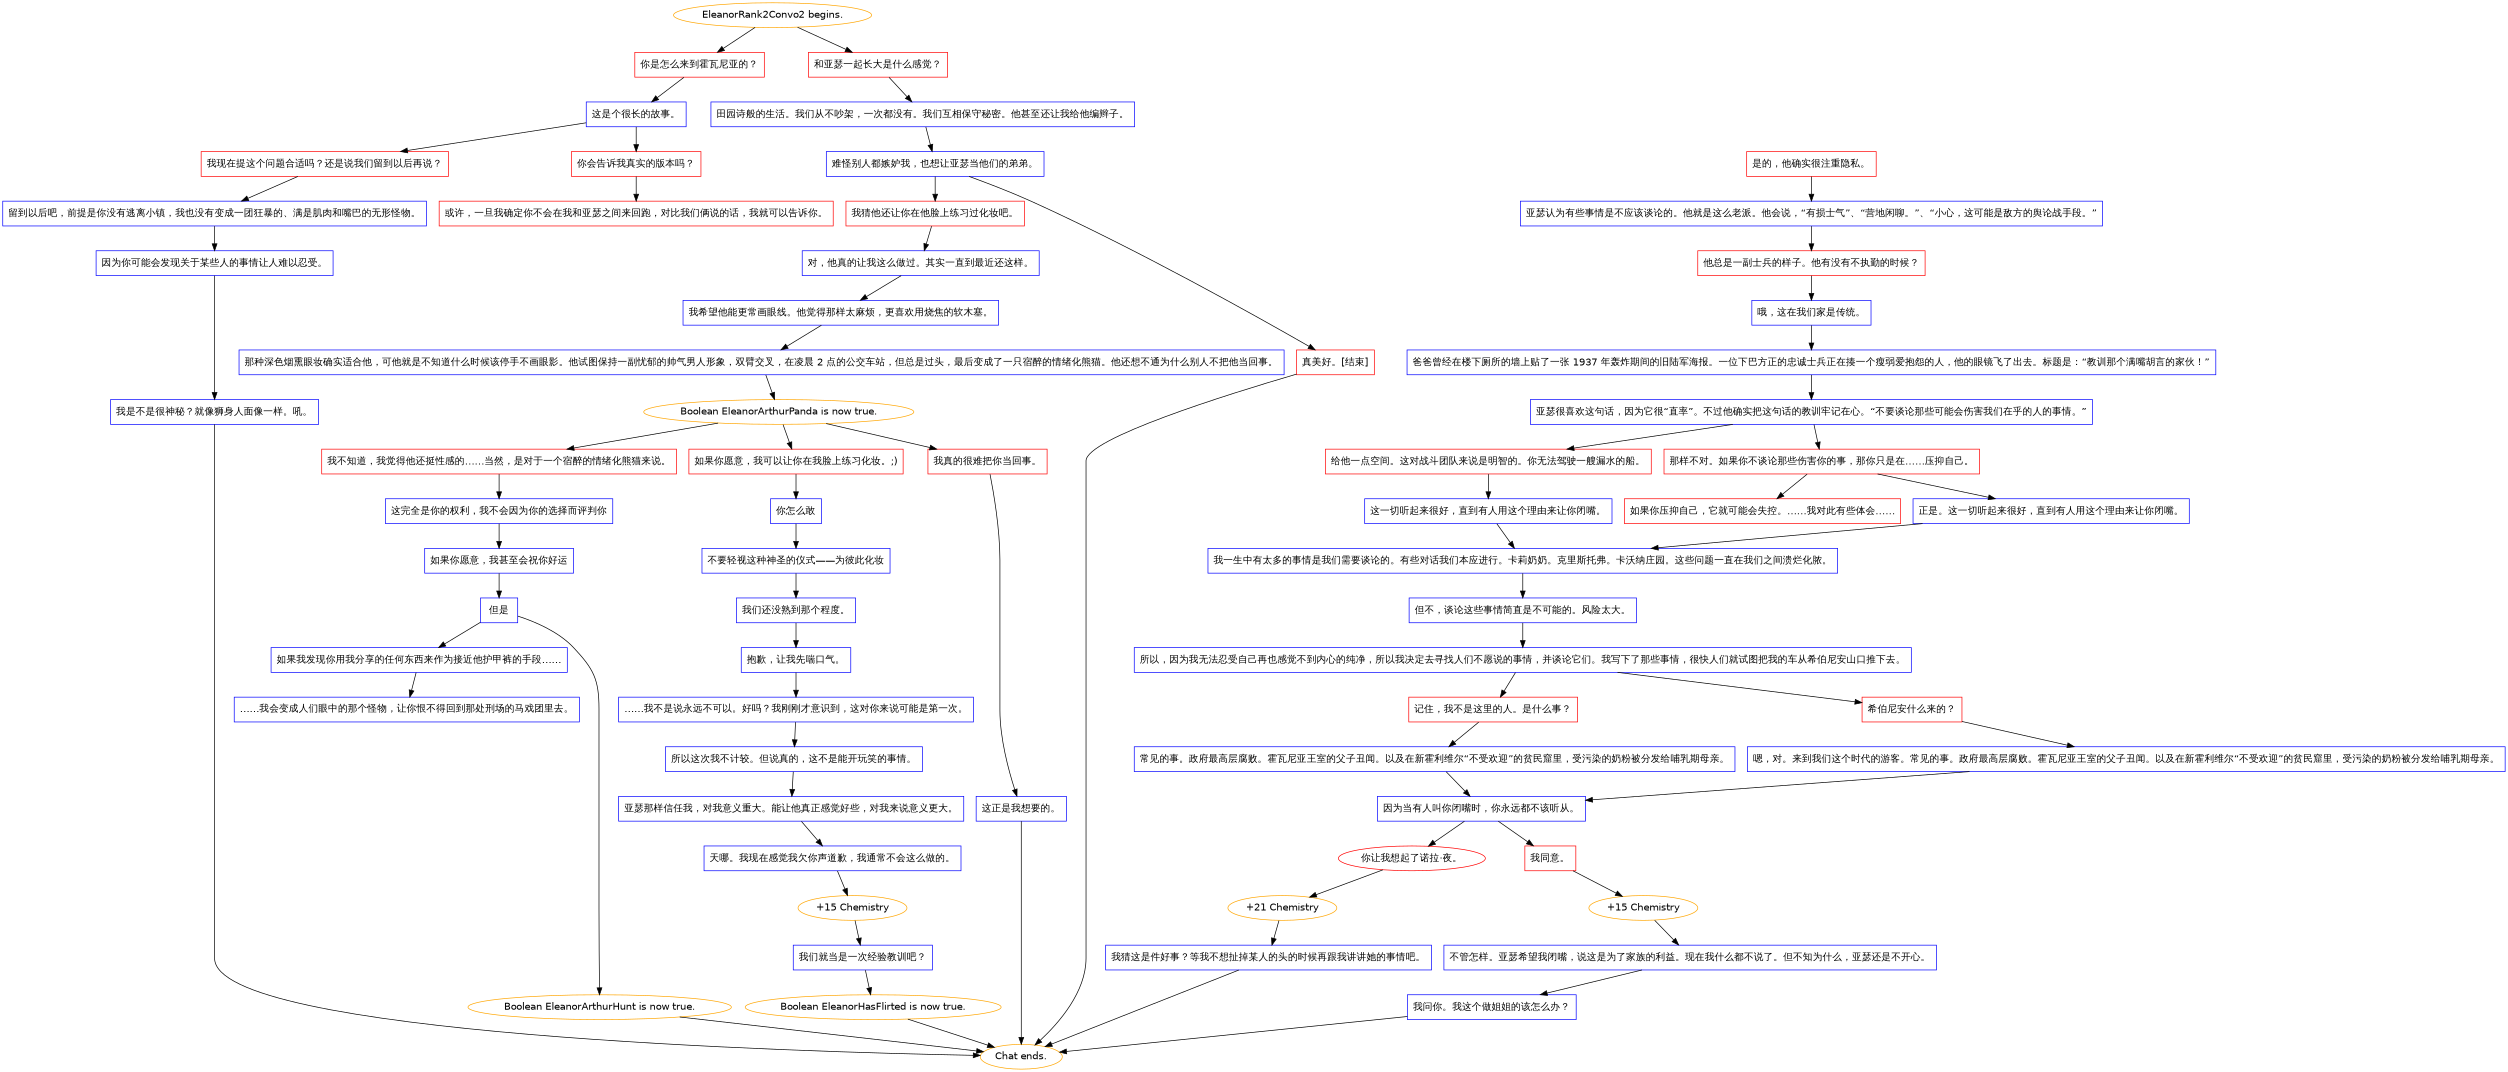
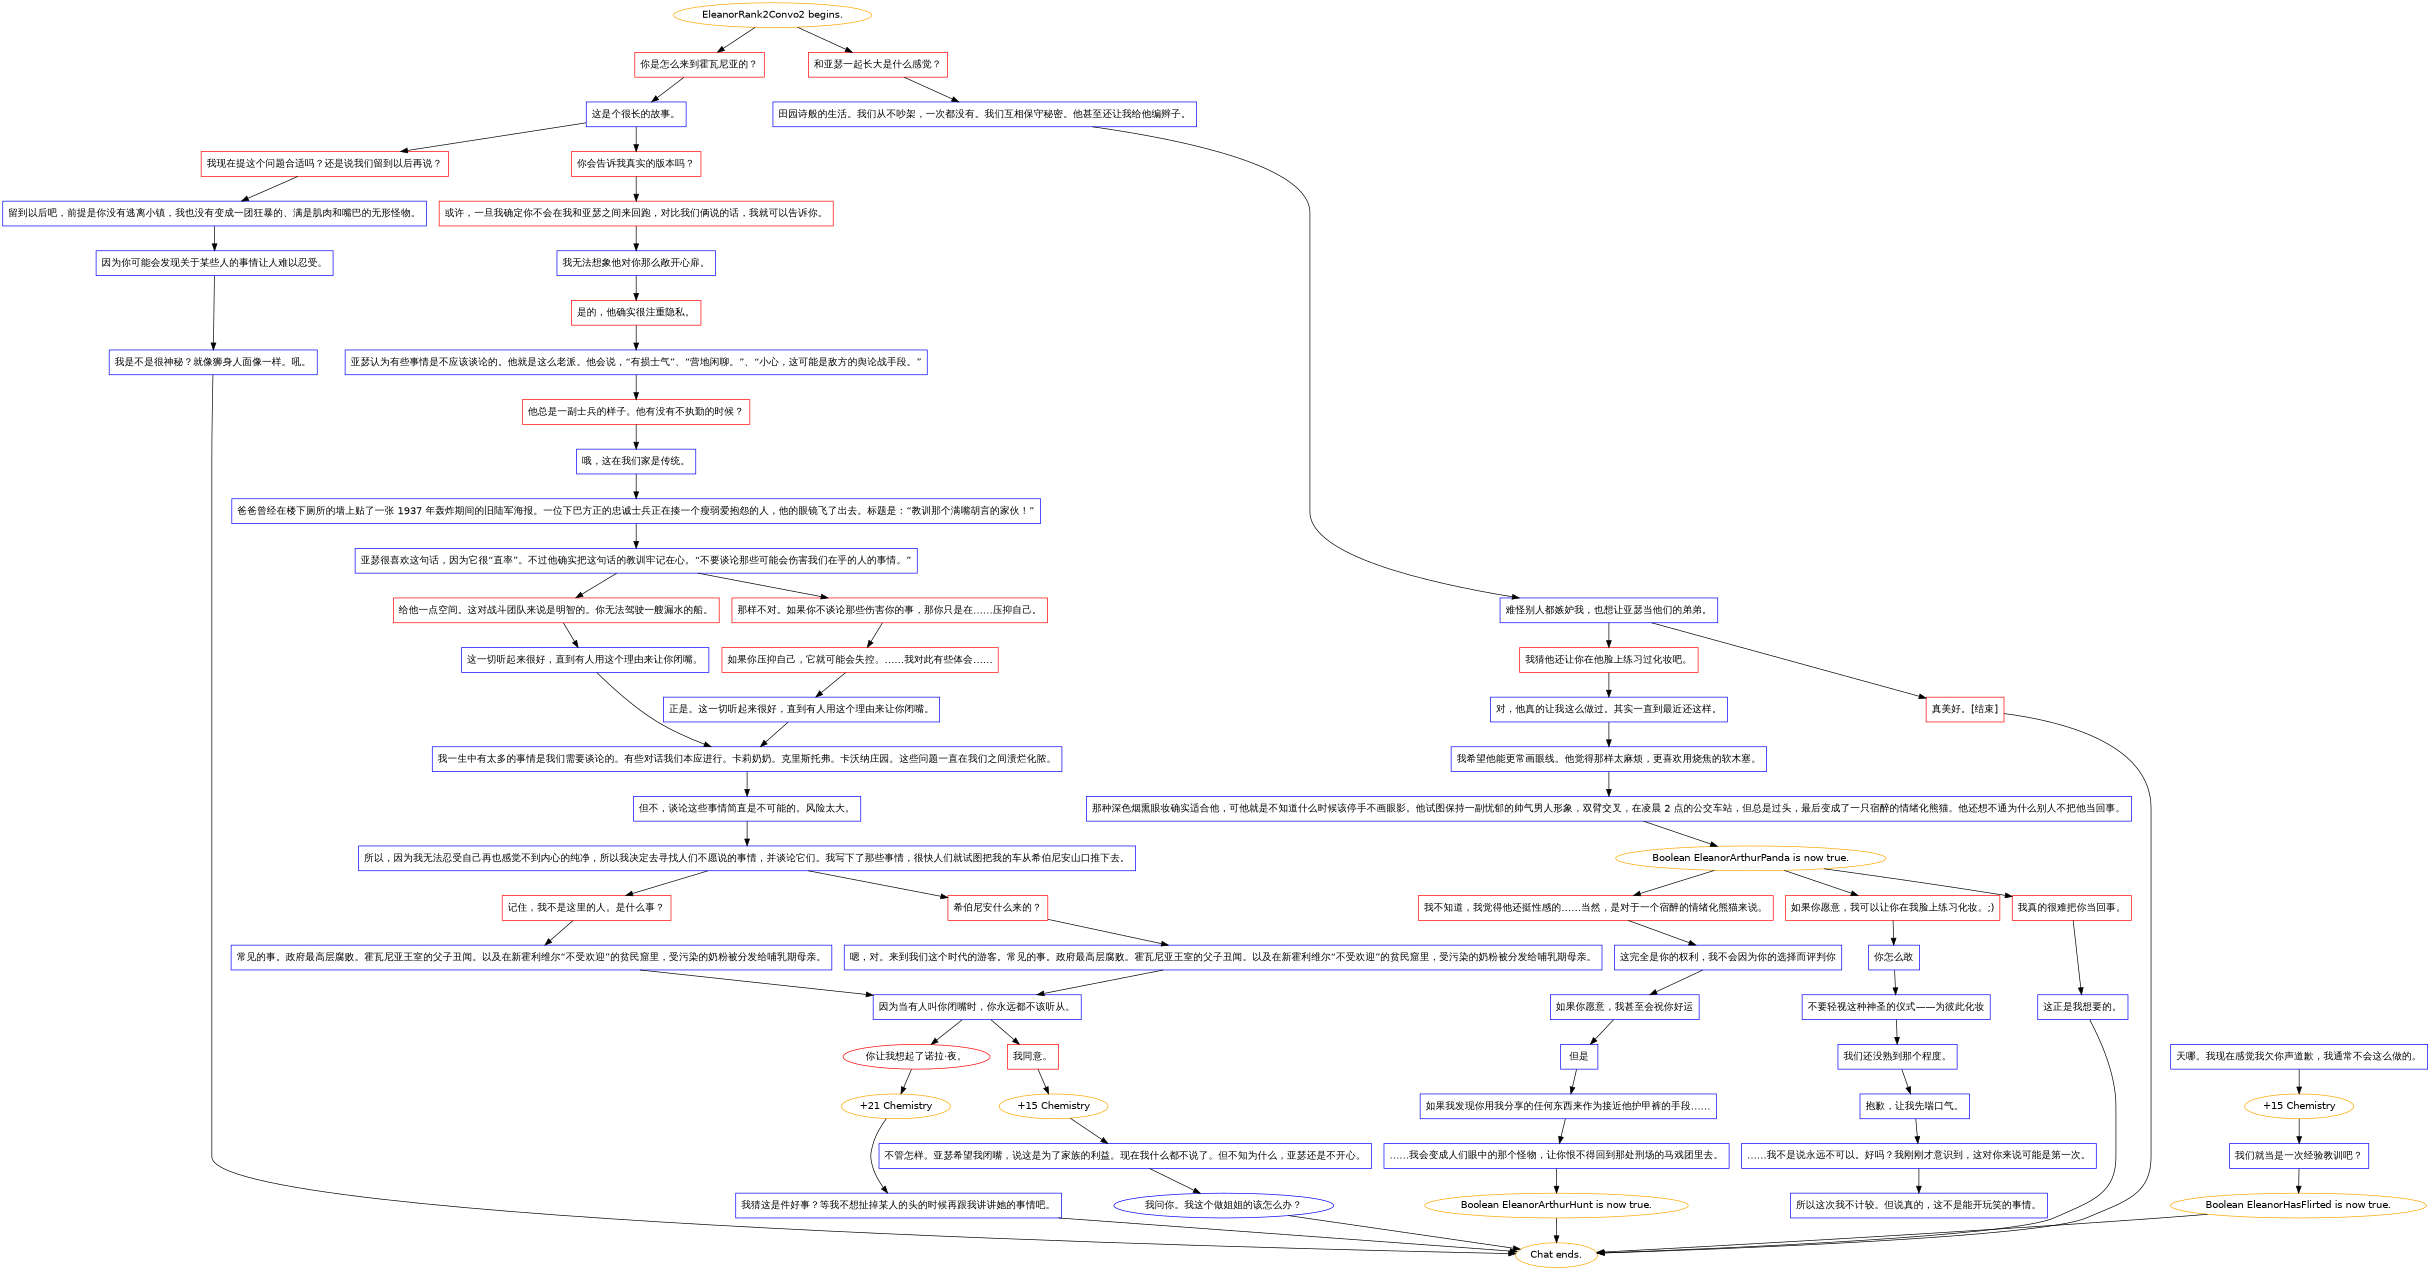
node "我无法想象他对你那么敞开心扉。": added
edge "那样不对。如果你不谈论那些伤害你的事，那你只是在……压抑自己。" -> "正是。这一切听起来很好，直到有人用这个理由来让你闭嘴。": now "如果你压抑自己，它就可能会失控。……我对此有些体会……" -> "正是。这一切听起来很好，直到有人用这个理由来让你闭嘴。"
edge "但是" -> "Boolean EleanorArthurHunt is now true.": now "……我会变成人们眼中的那个怪物，让你恨不得回到那处刑场的马戏团里去。" -> "Boolean EleanorArthurHunt is now true."
node "亚瑟那样信任我，对我意义重大。能让他真正感觉好些，对我来说意义更大。": removed
node "我问你。我这个做姐姐的该怎么办？": shape box -> ellipse
